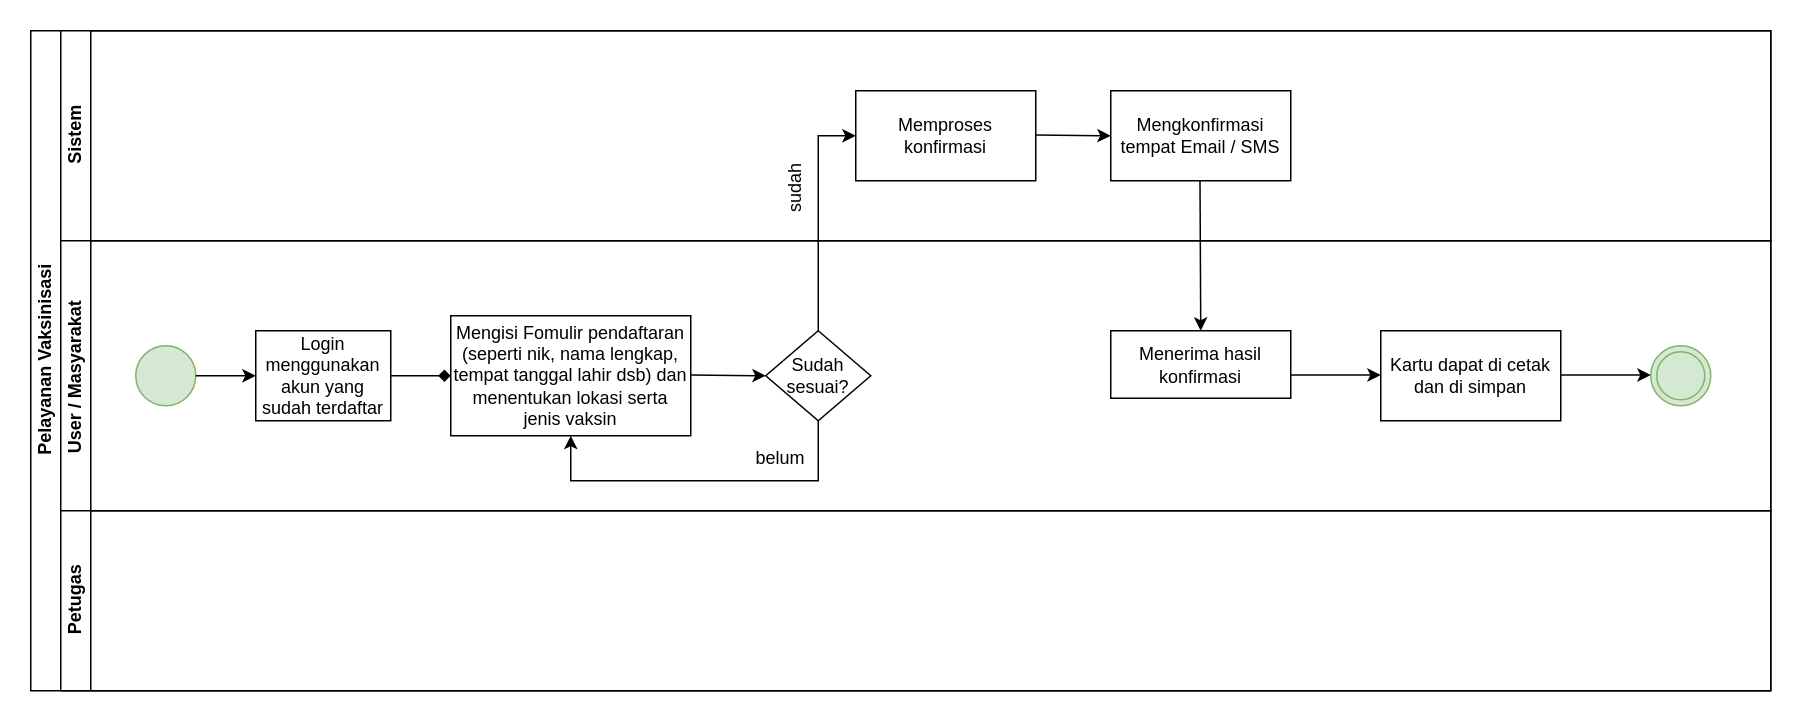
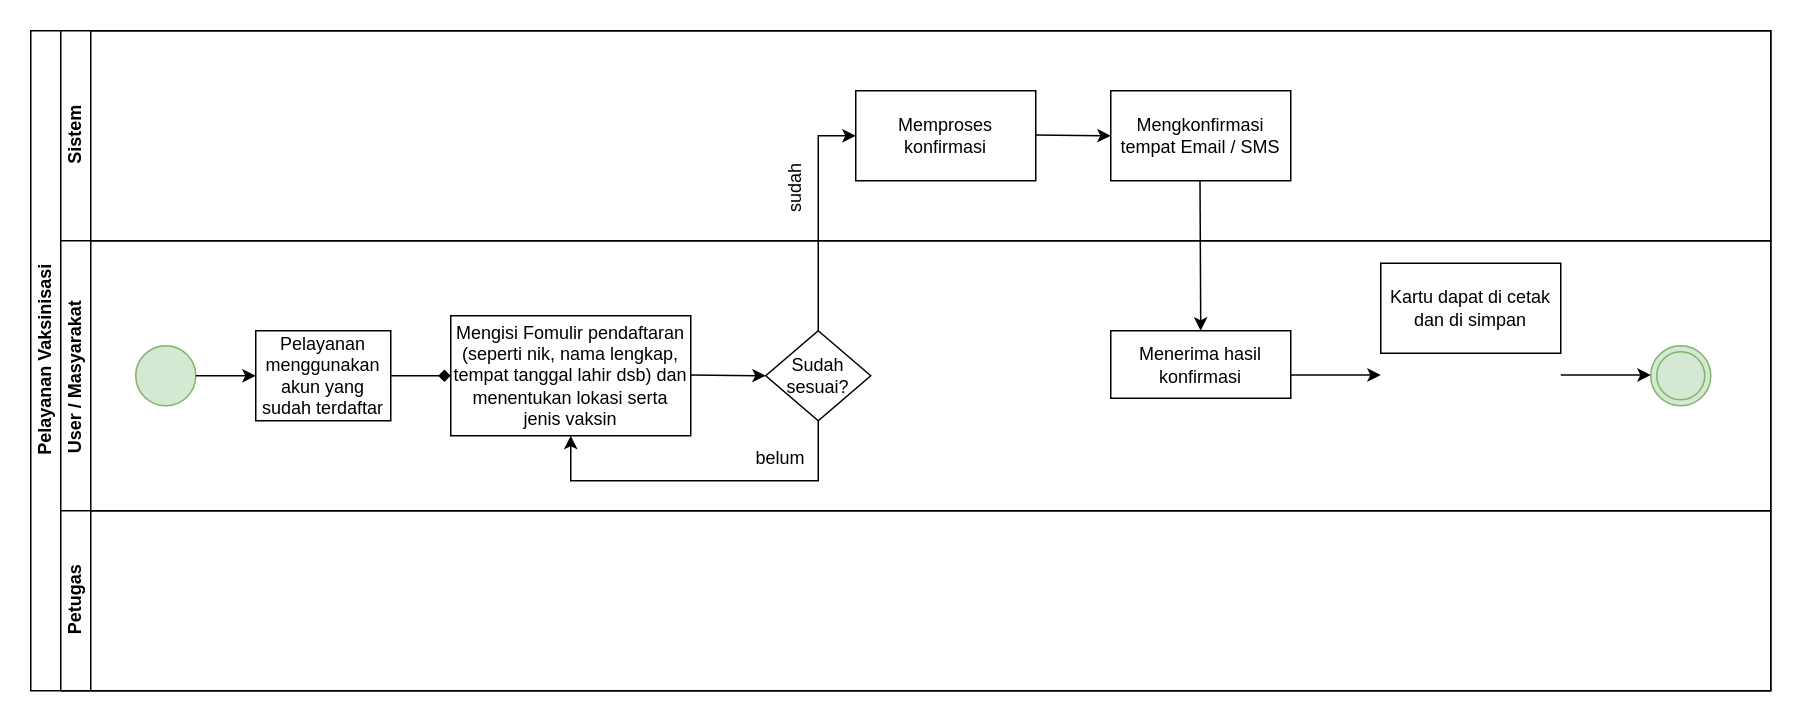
node "Login menggunakan akun yang sudah terdaftar": label "Login menggunakan akun yang sudah terdaftar" -> "Pelayanan menggunakan akun yang sudah terdaftar"
node "Kartu dapat di cetak dan di simpan": moved (1471, 376) -> (1471, 308)
